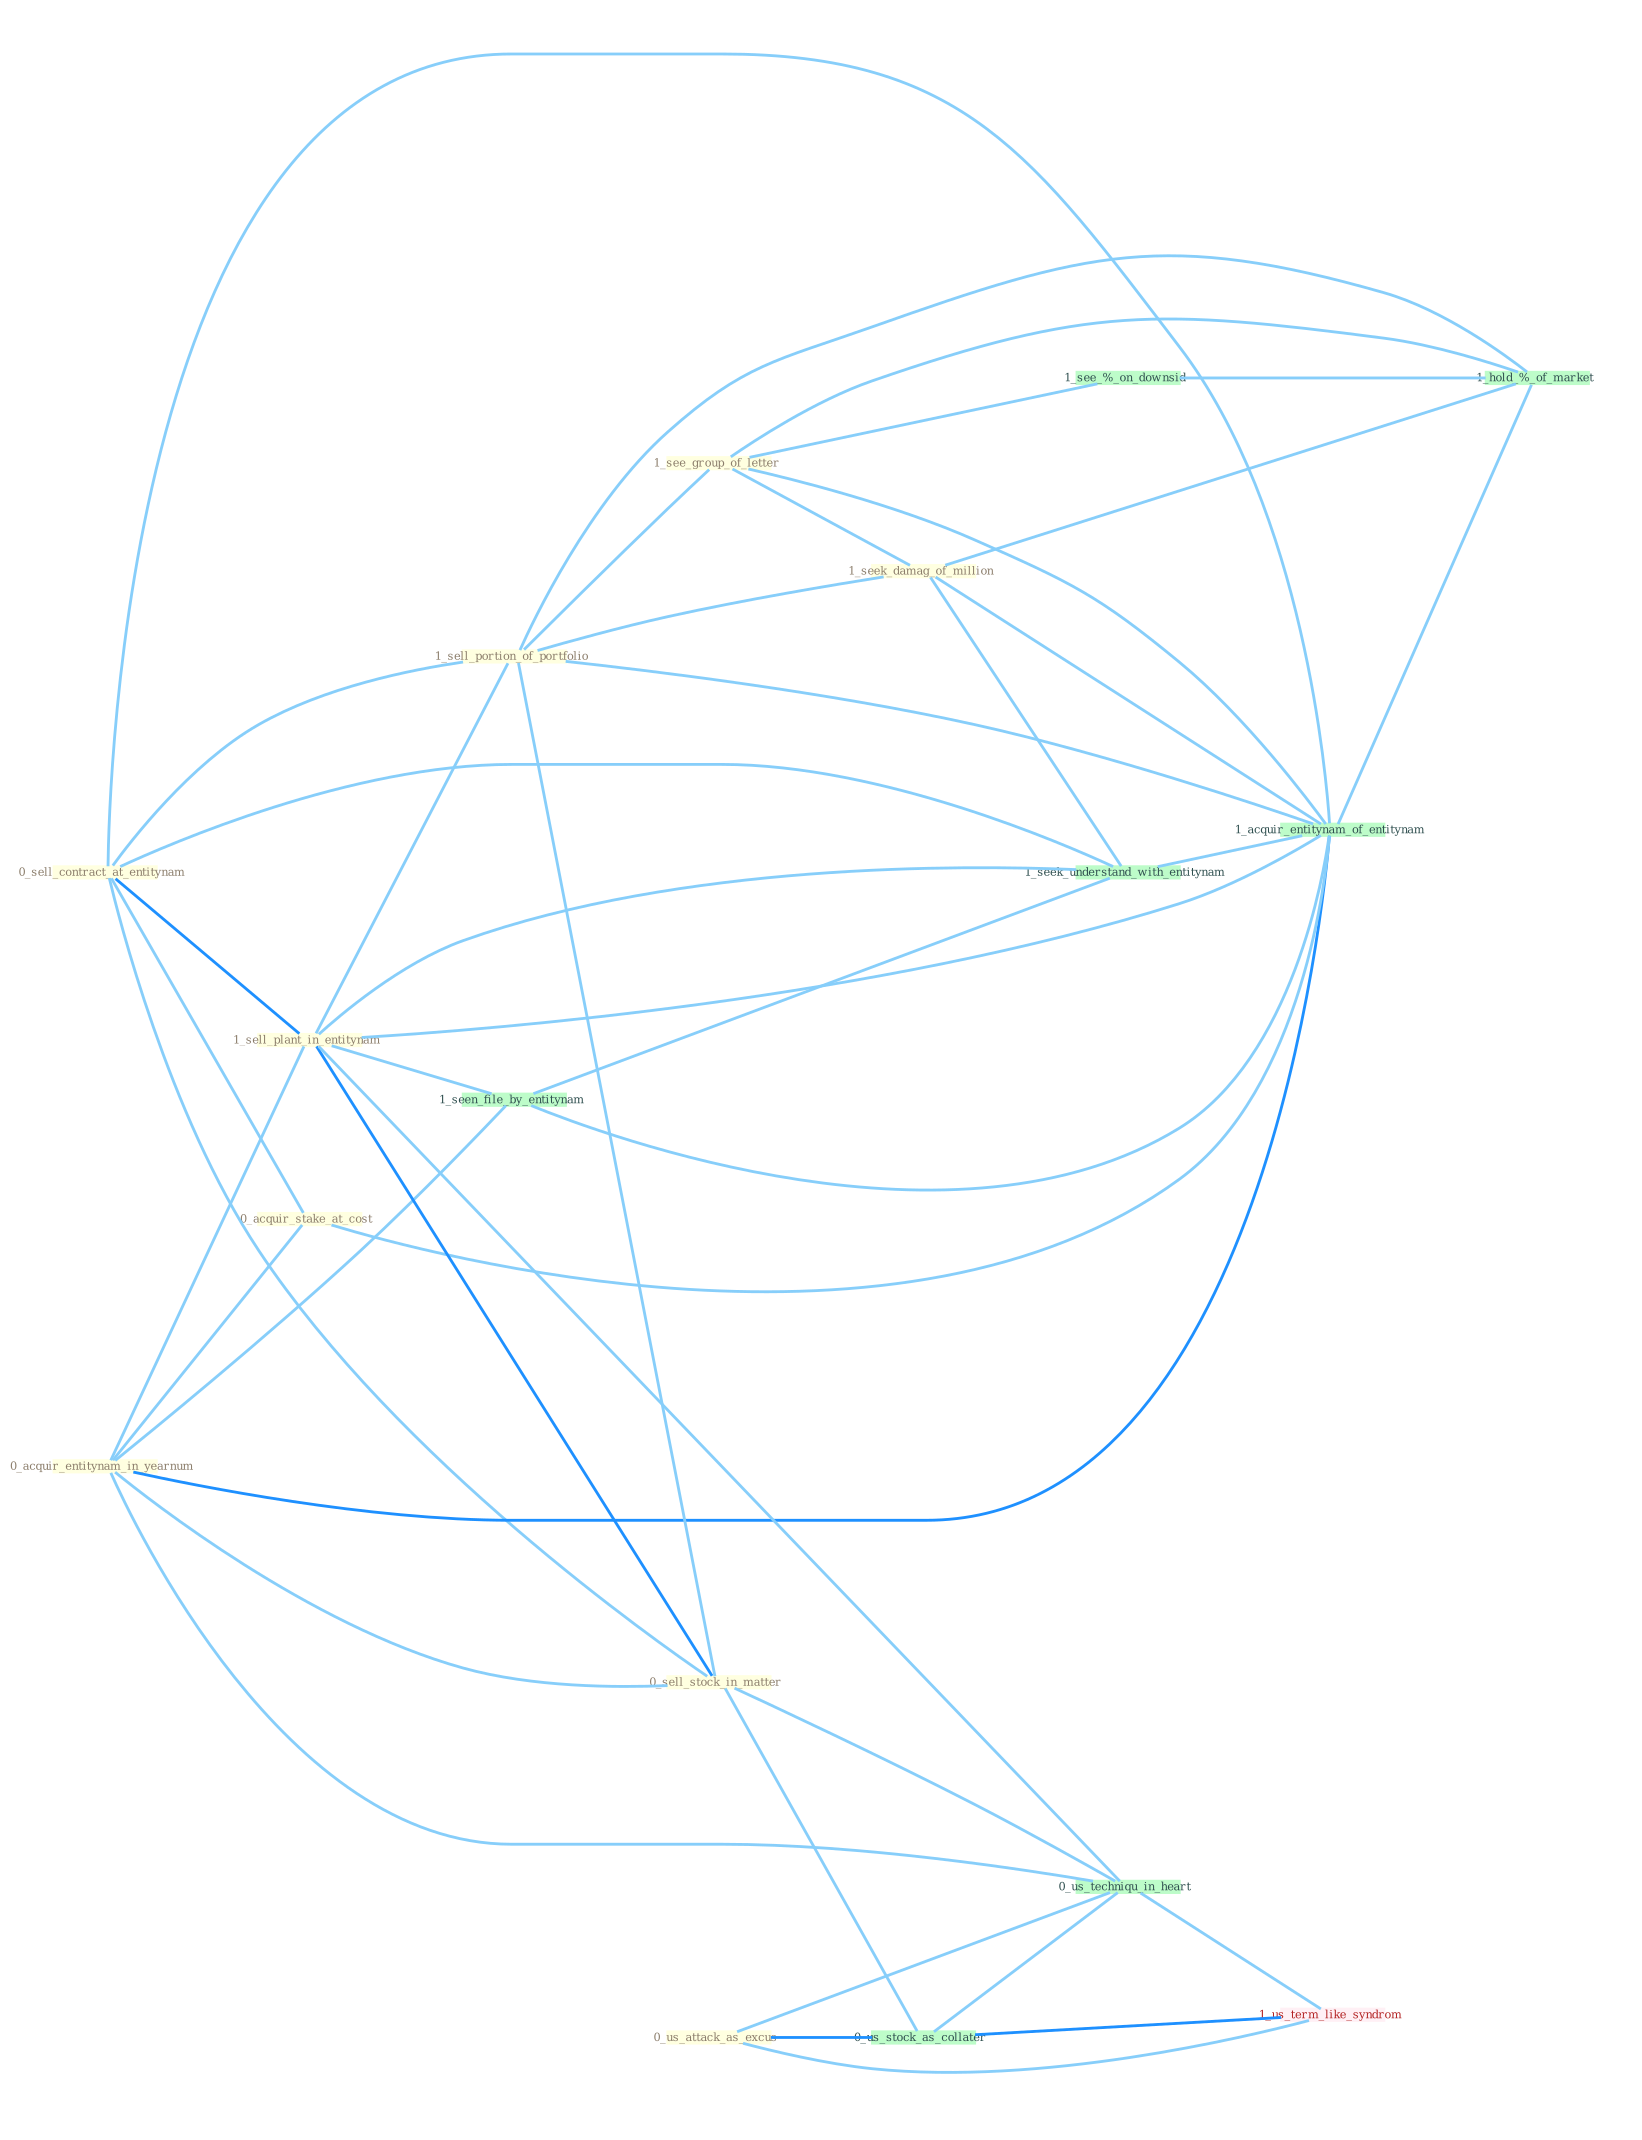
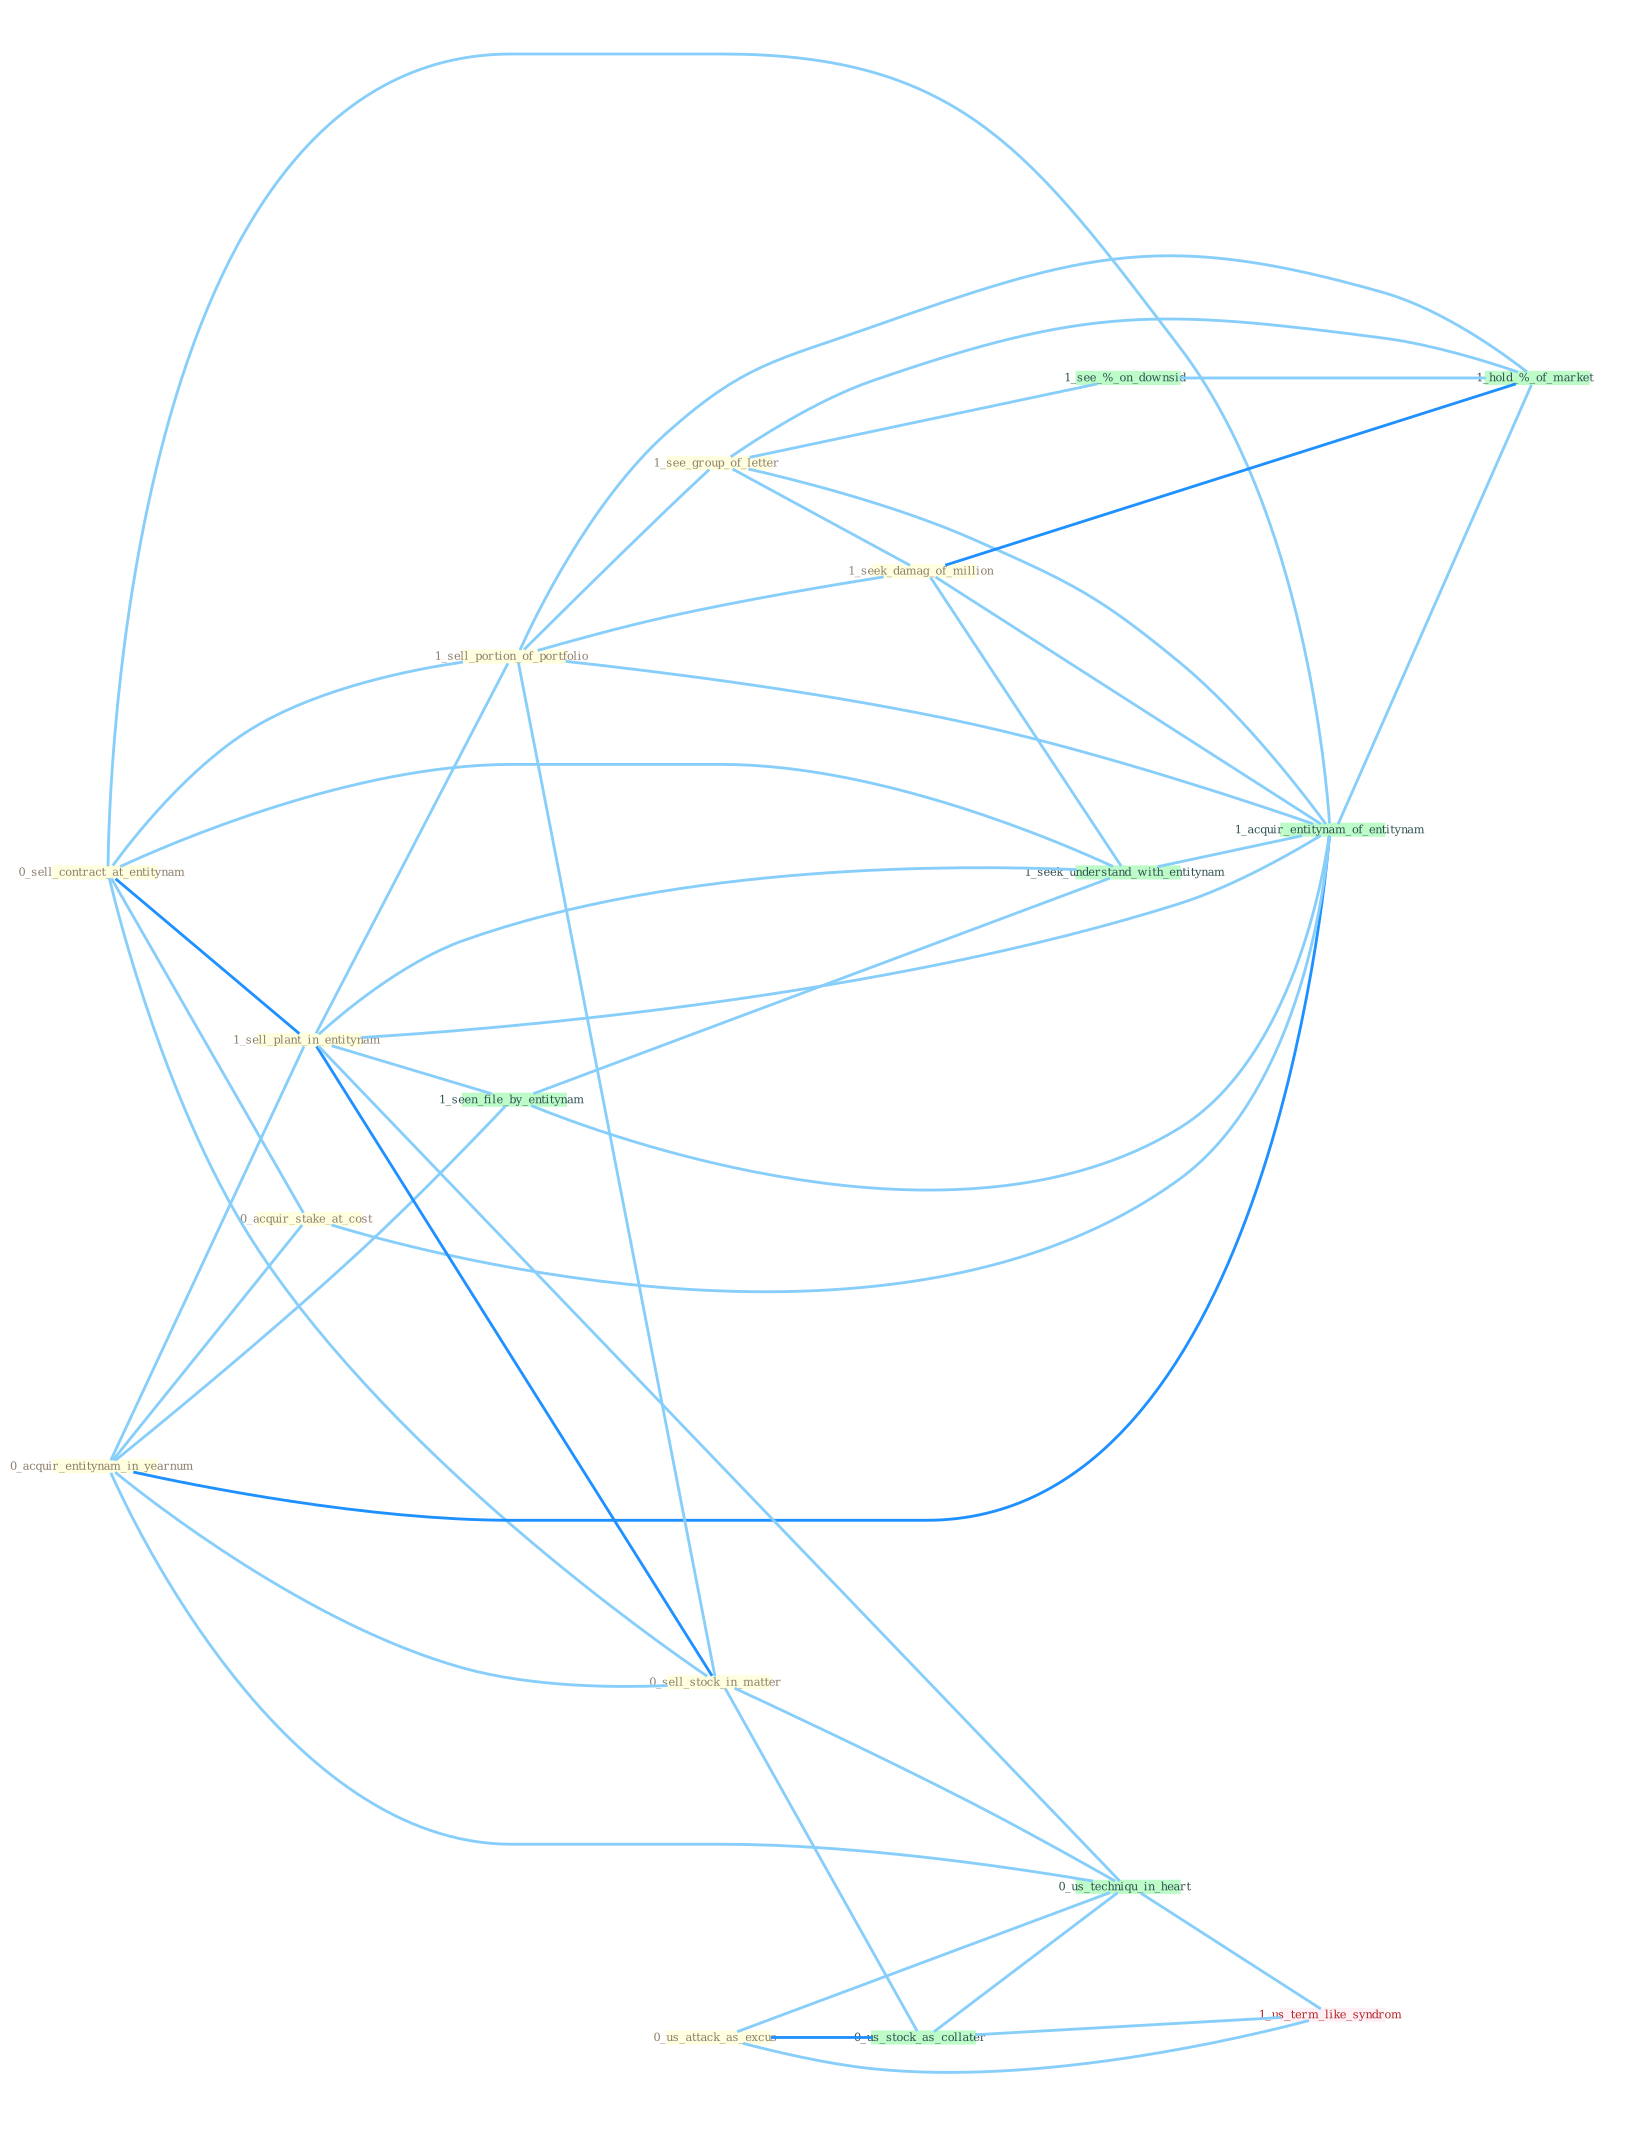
edge "1_hold_%_of_market" -- "1_seek_damag_of_million": color #87cefa -> #1e90ff
edge "1_us_term_like_syndrom" -- "0_us_stock_as_collater": color #1e90ff -> #87cefa
